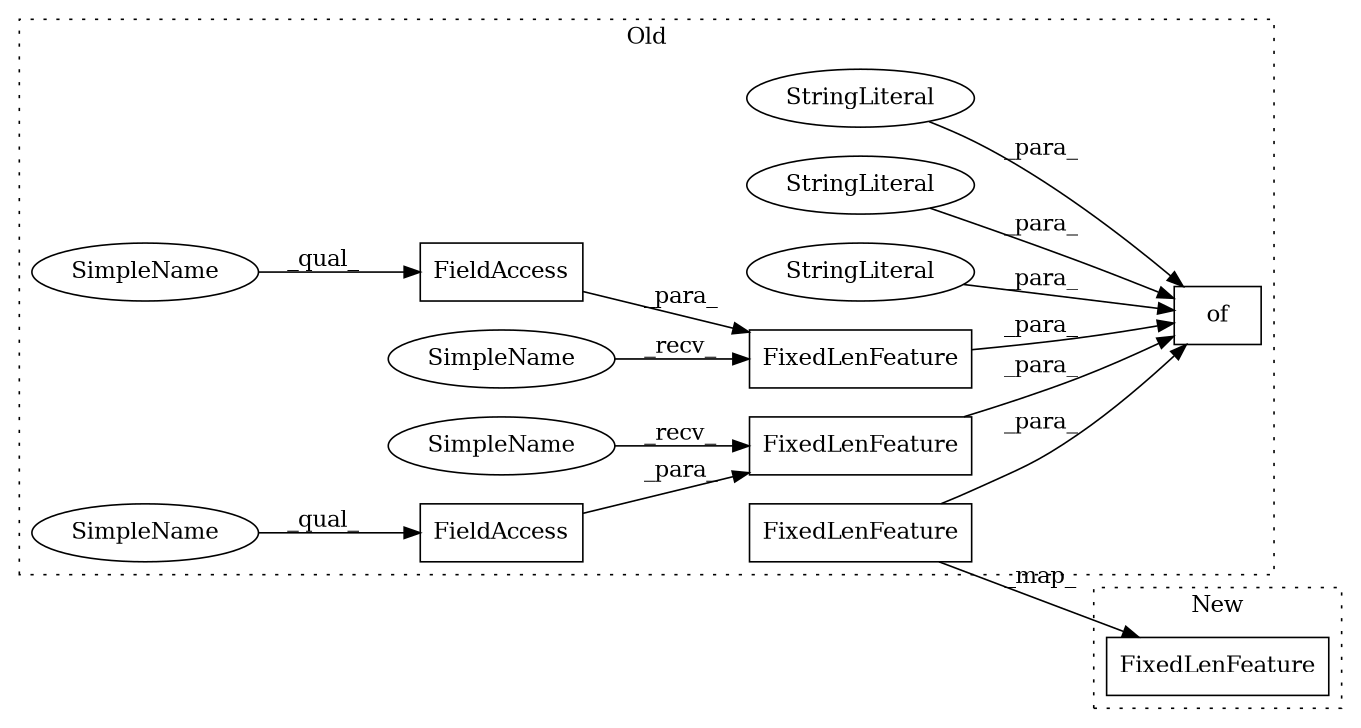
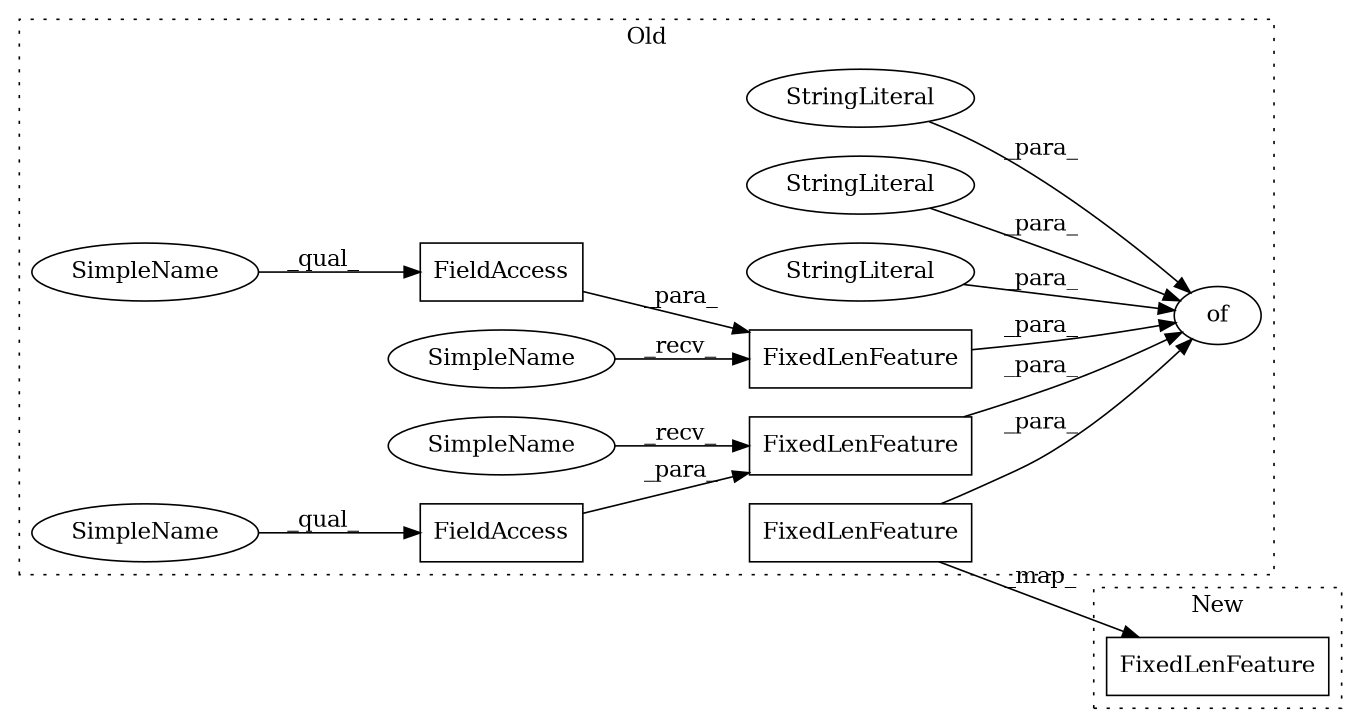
node "of": shape box -> ellipse
